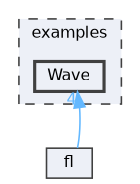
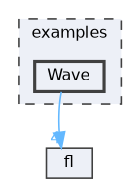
edge "fl" -> "Wave": reversed
